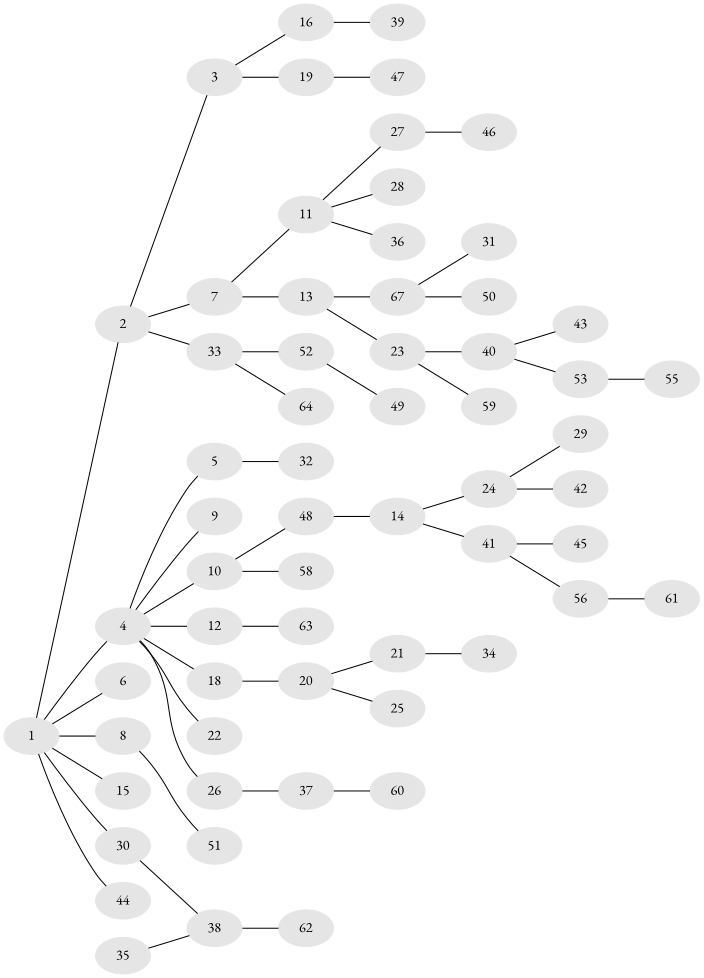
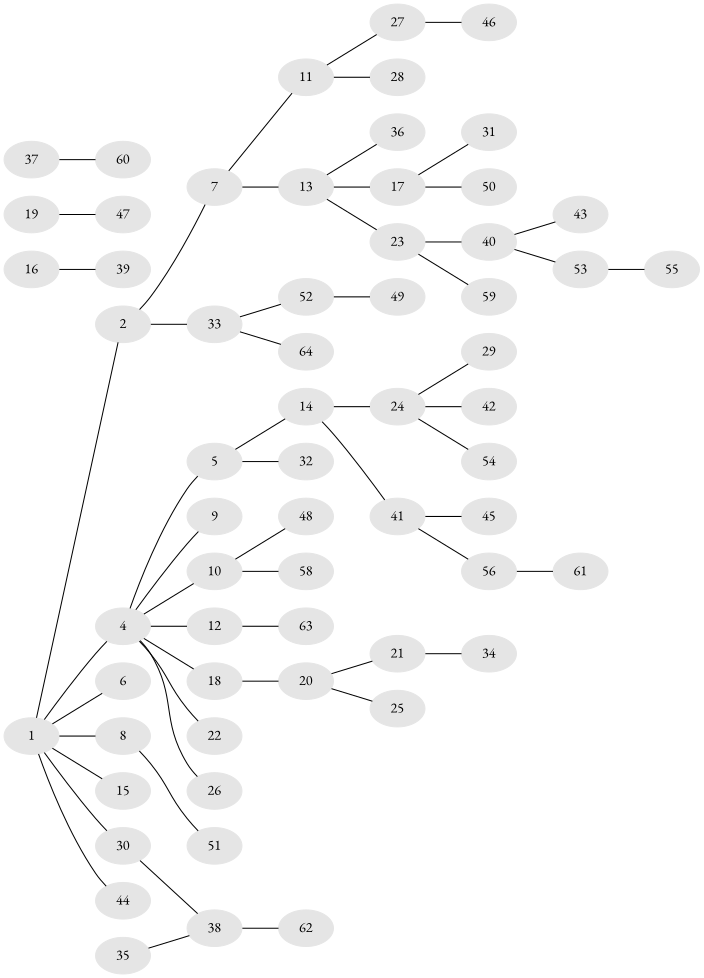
node "3": removed
edge "11" -- "36": now "13" -- "36"
node "67": label "67" -> "17"
node "54": added
edge "48" -- "14": now "5" -- "14"
edge "26" -- "37": removed
